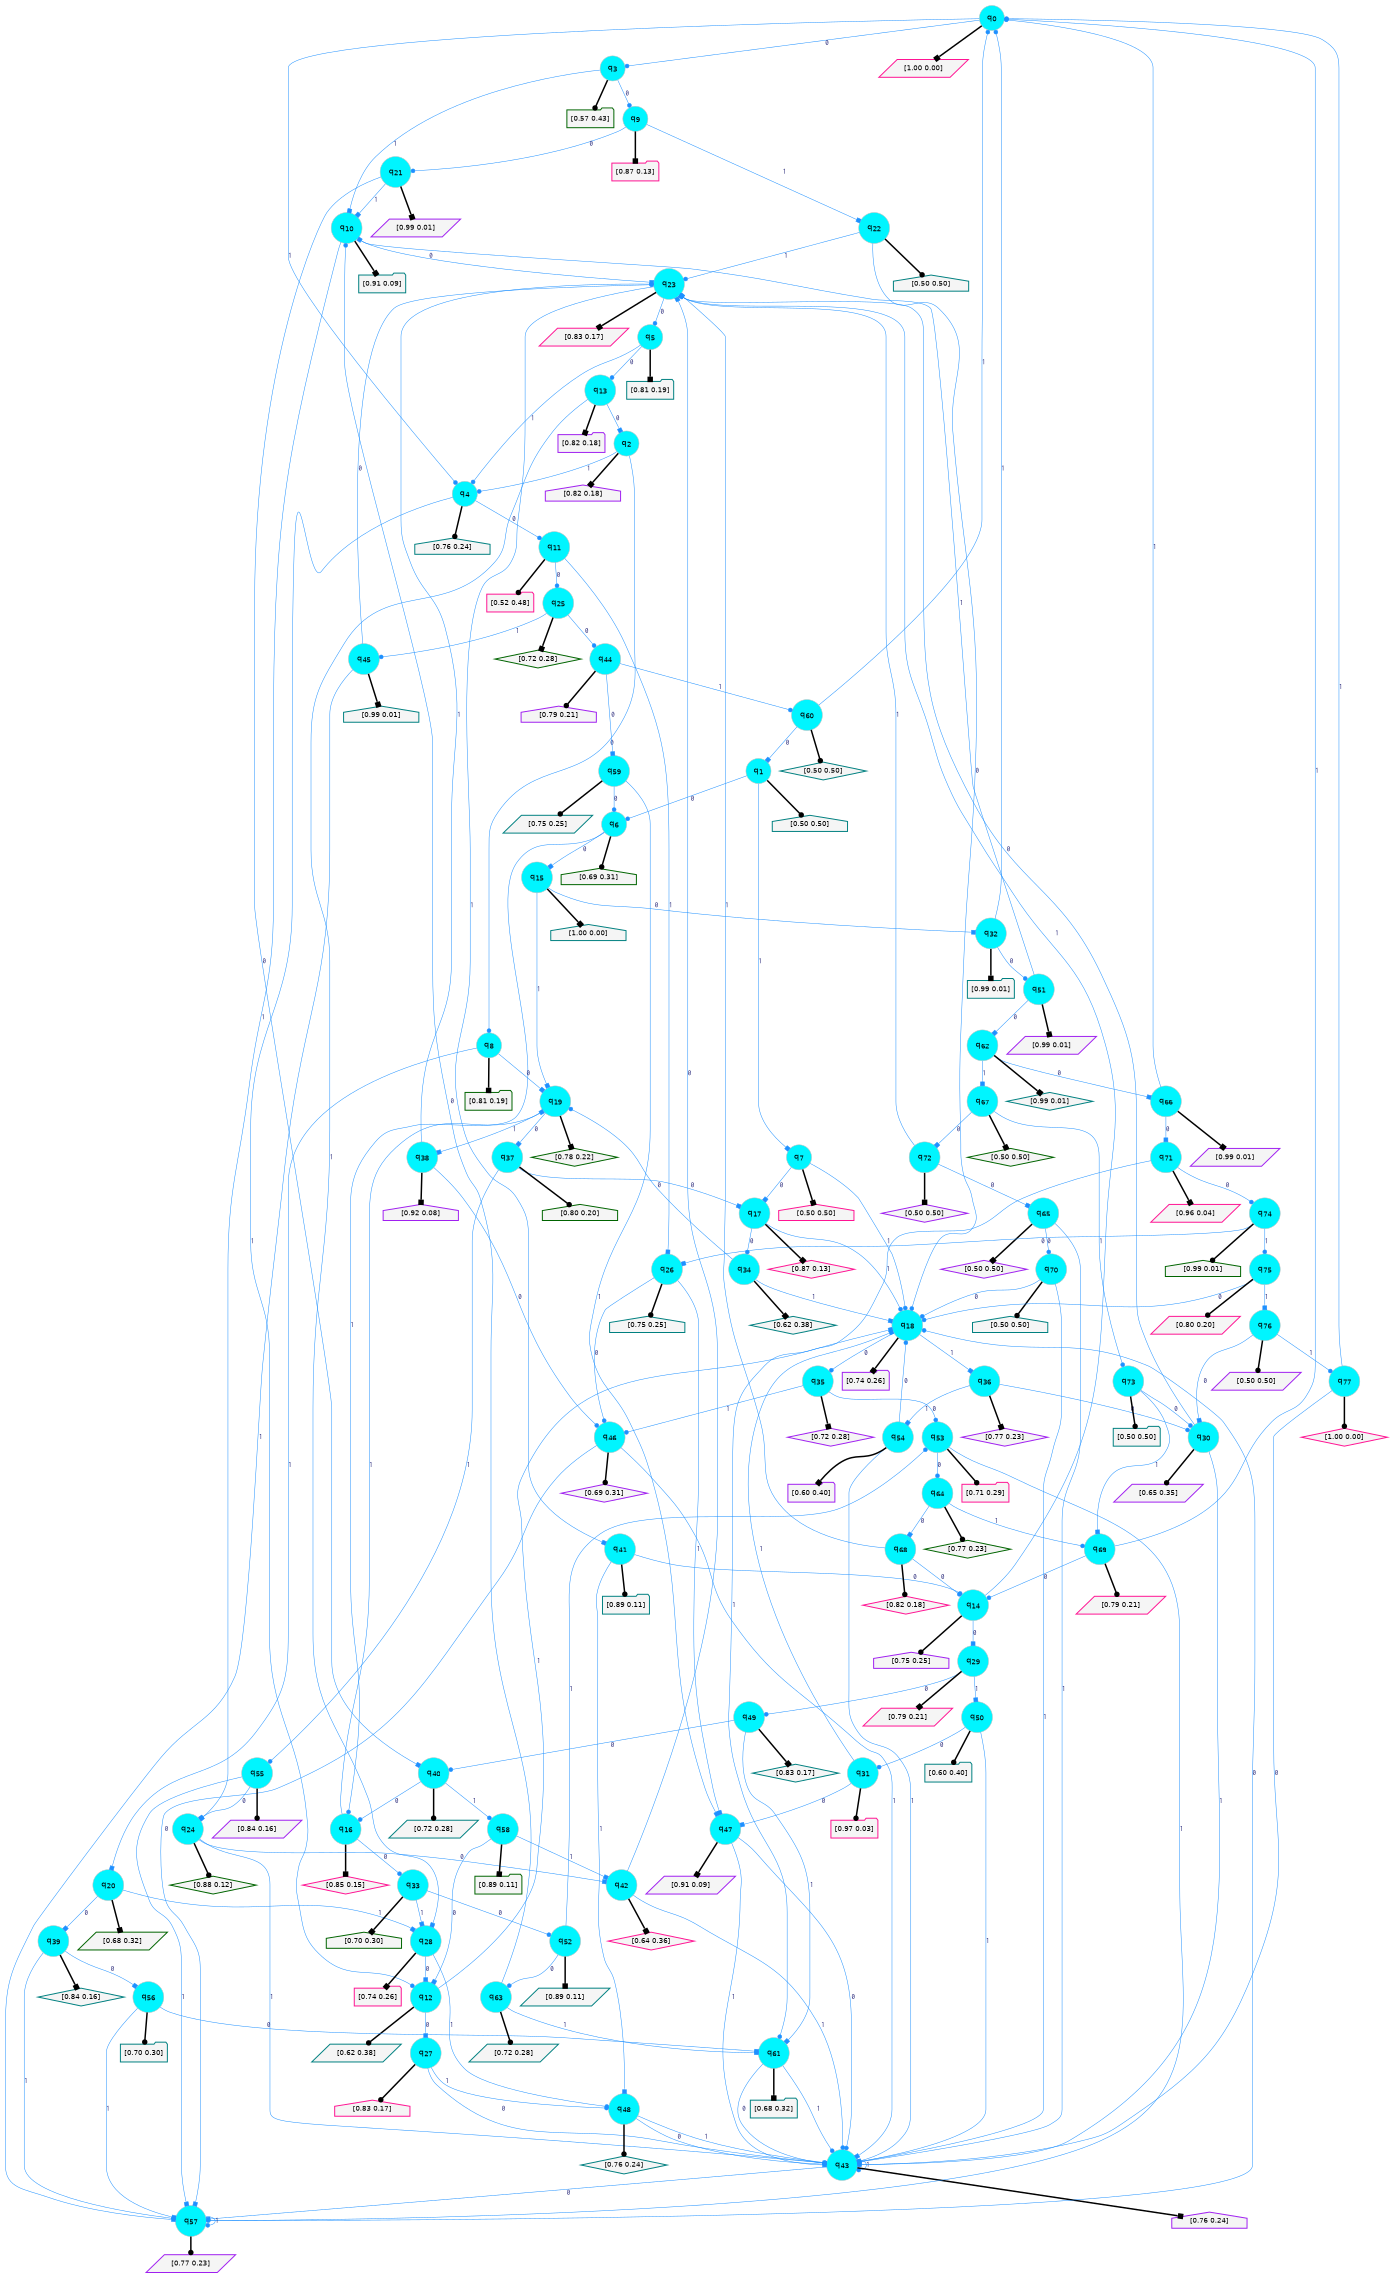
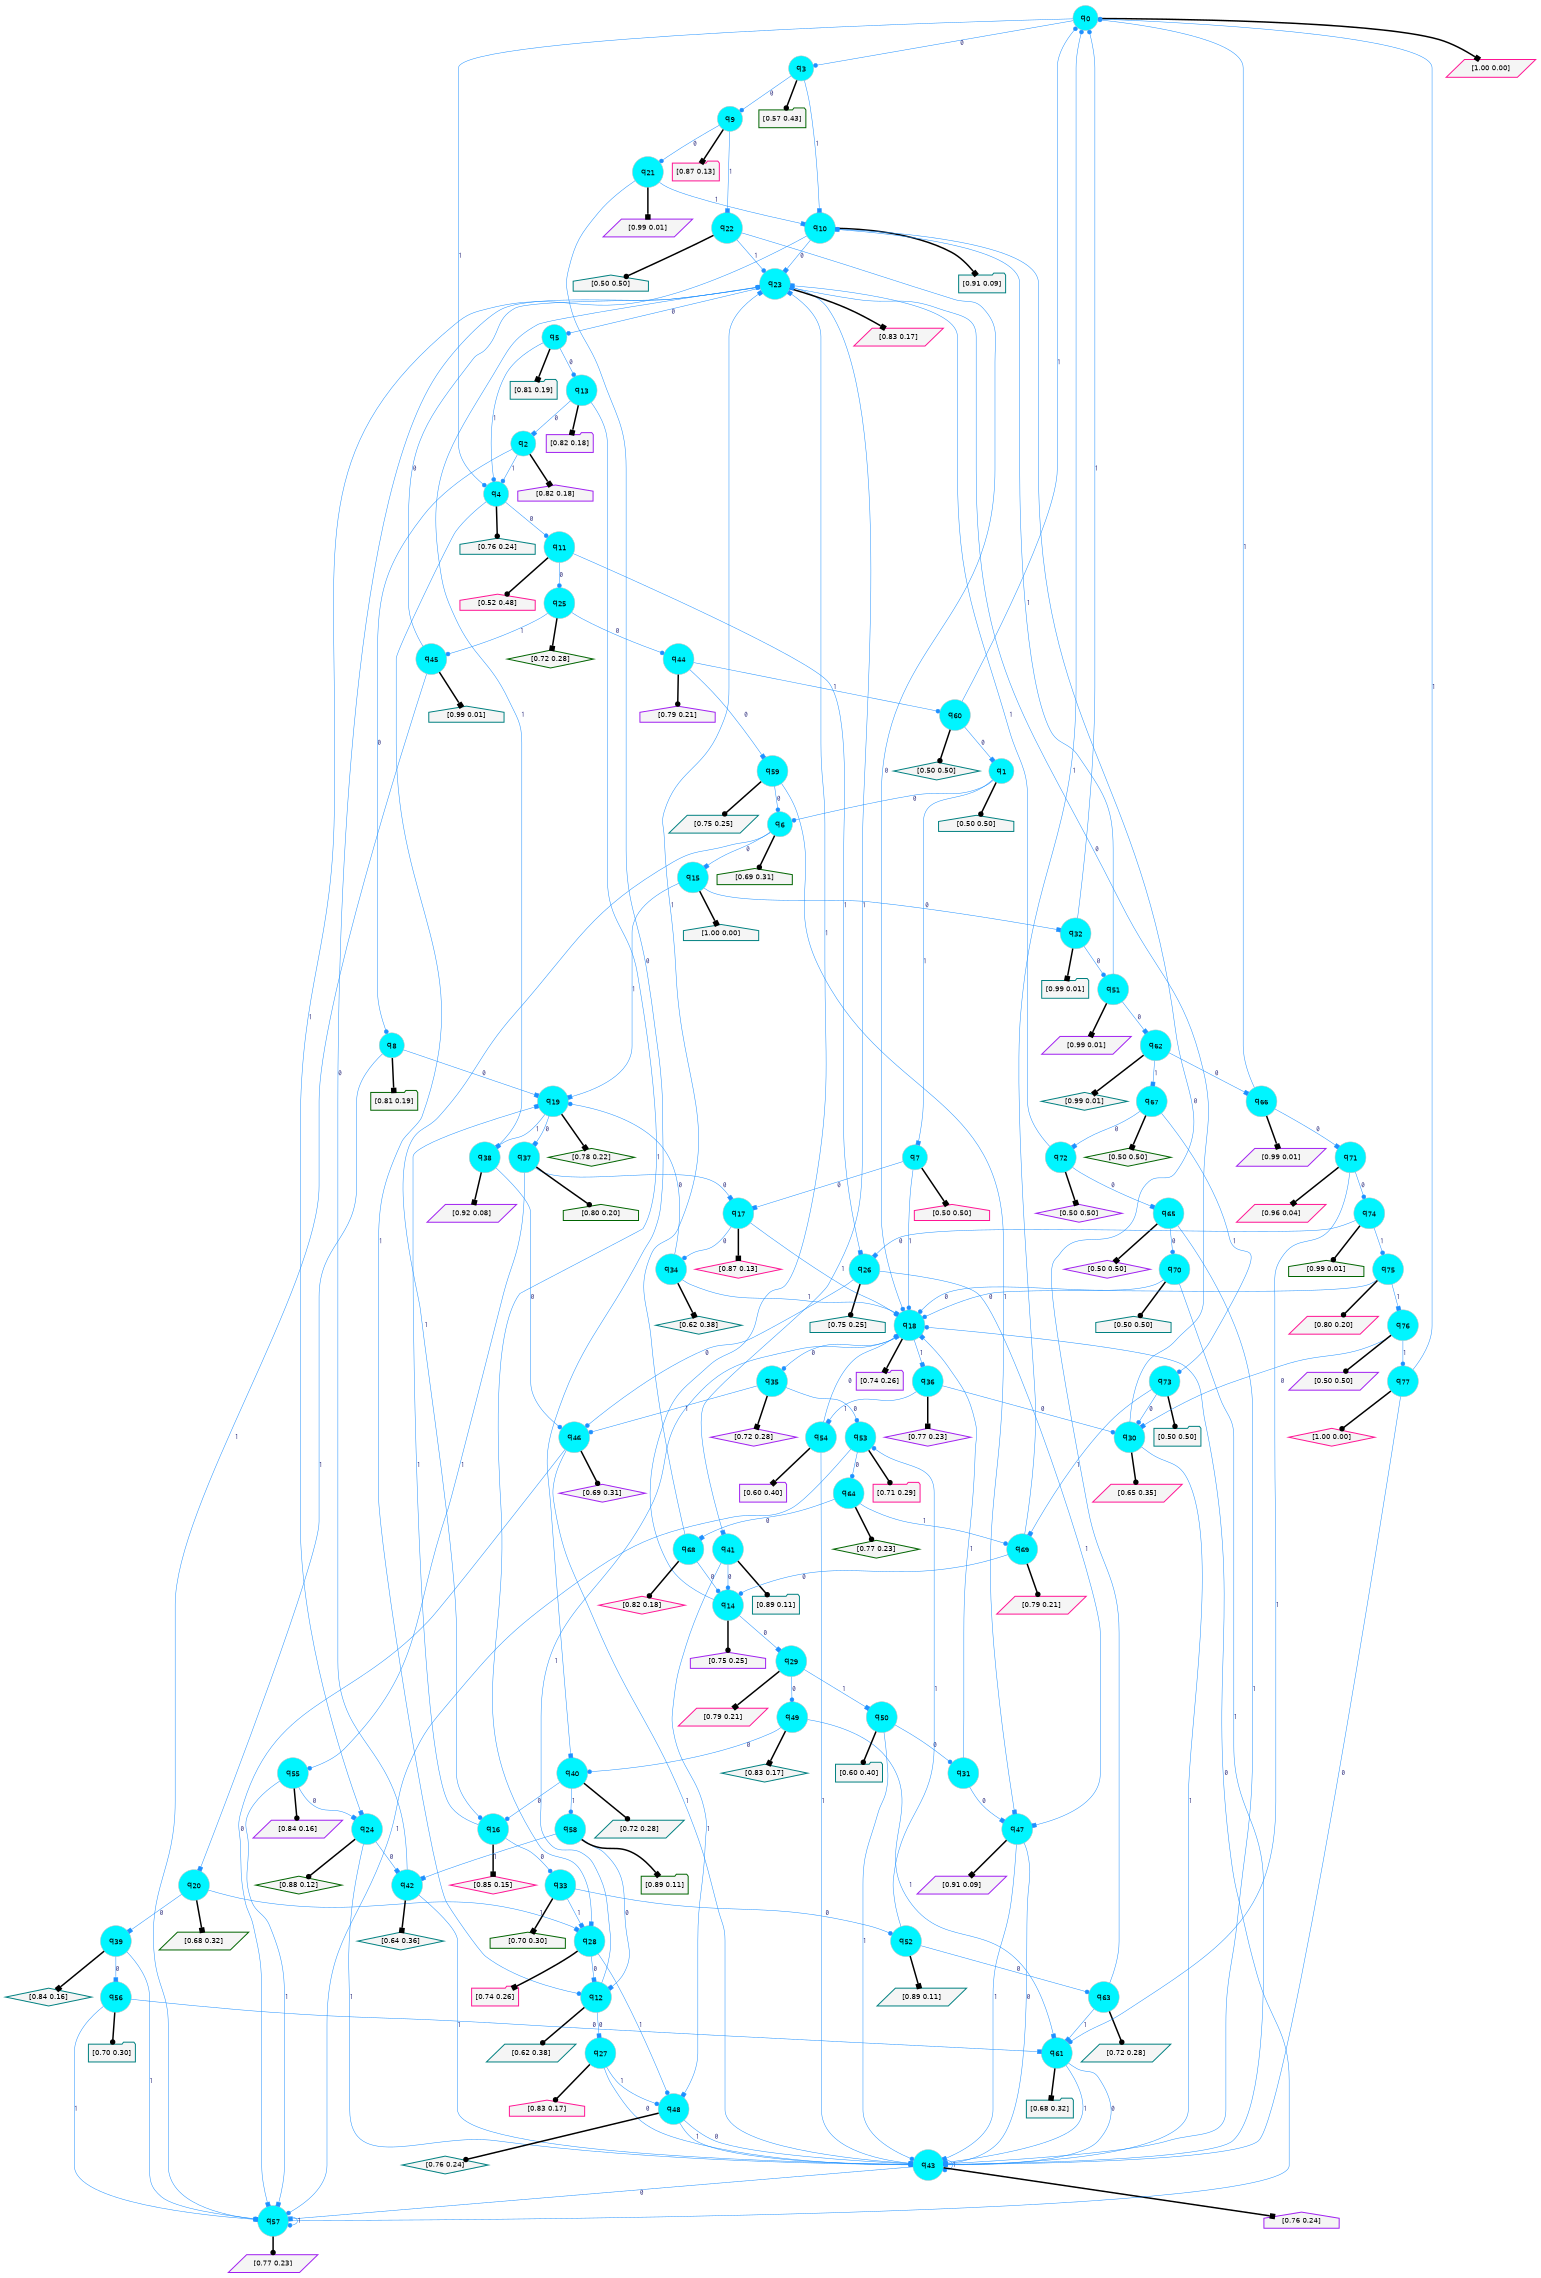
node "[0.52 0.48]": shape folder -> house
node "[0.92 0.08]": shape house -> parallelogram
node "[0.65 0.35]": color purple -> deeppink
node "[0.97 0.03]": removed
node "[0.64 0.36]": color deeppink -> teal
